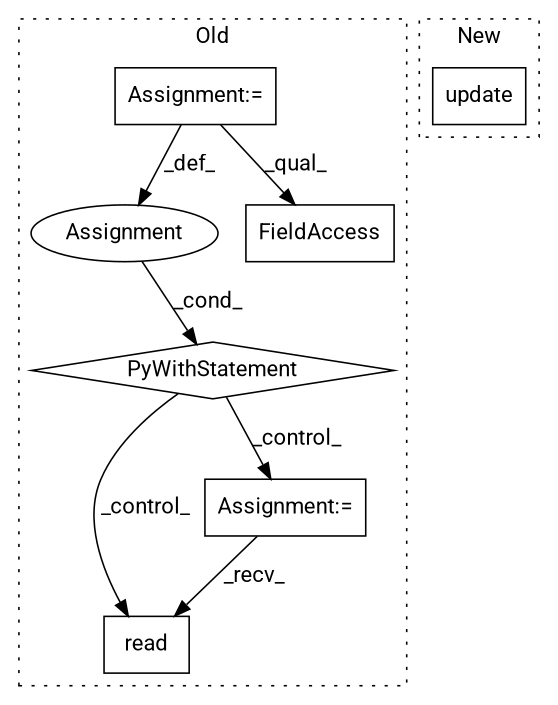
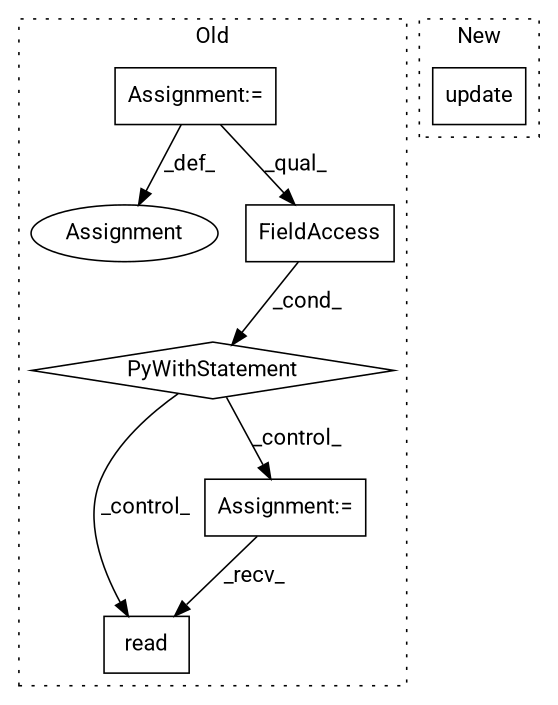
edge "Assignment" -> "PyWithStatement": now "FieldAccess" -> "PyWithStatement"
